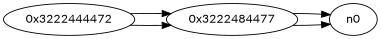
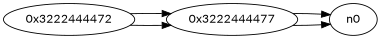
node "0x3222484477": label "0x3222484477" -> "0x3222444477"
